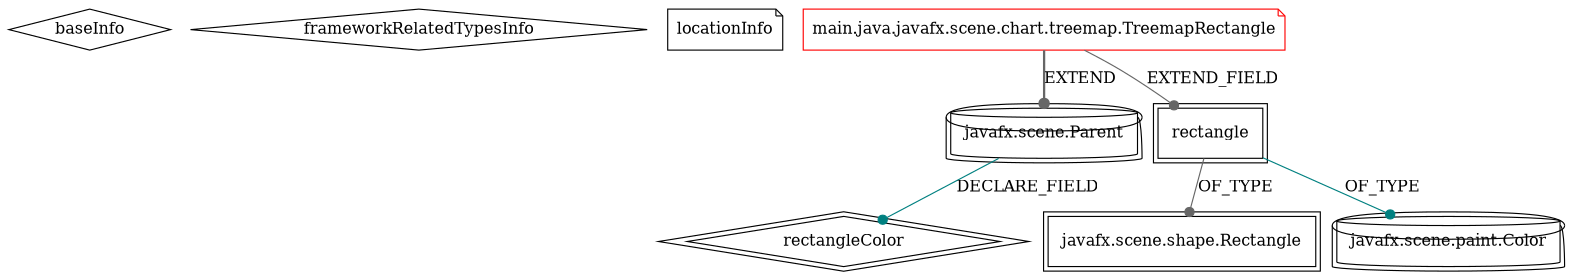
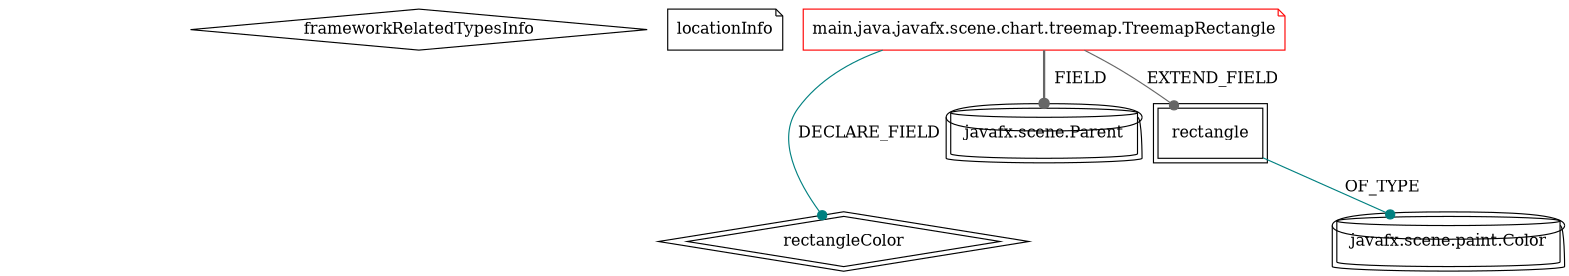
node "baseInfo": removed
edge "main.java.javafx.scene.chart.treemap.TreemapRectangle" -> "javafx.scene.Parent": label "EXTEND" -> "FIELD"
edge "javafx.scene.Parent" -> "rectangleColor": now "main.java.javafx.scene.chart.treemap.TreemapRectangle" -> "rectangleColor"
node "javafx.scene.shape.Rectangle": removed
